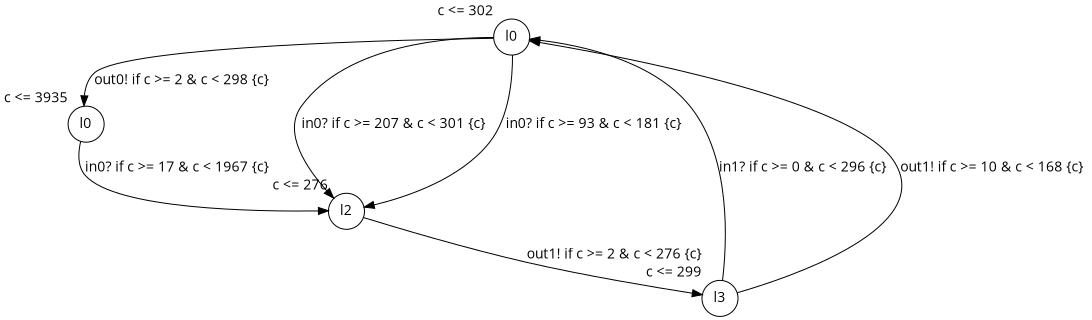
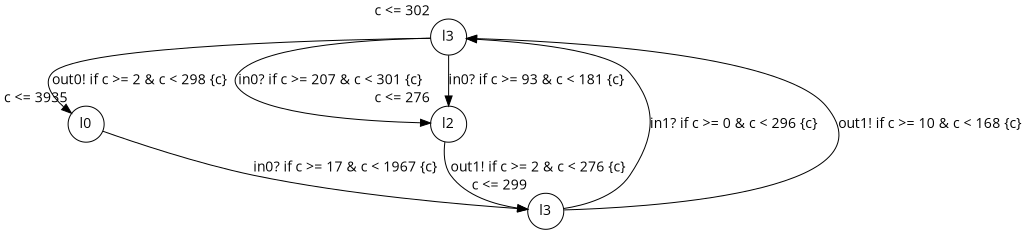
node "l0 c <= 302": label "l0 c <= 302" -> "l3 c <= 302"
edge "l0 c <= 3935" -> "l2 c <= 276": now "l0 c <= 3935" -> "l3 c <= 299"
